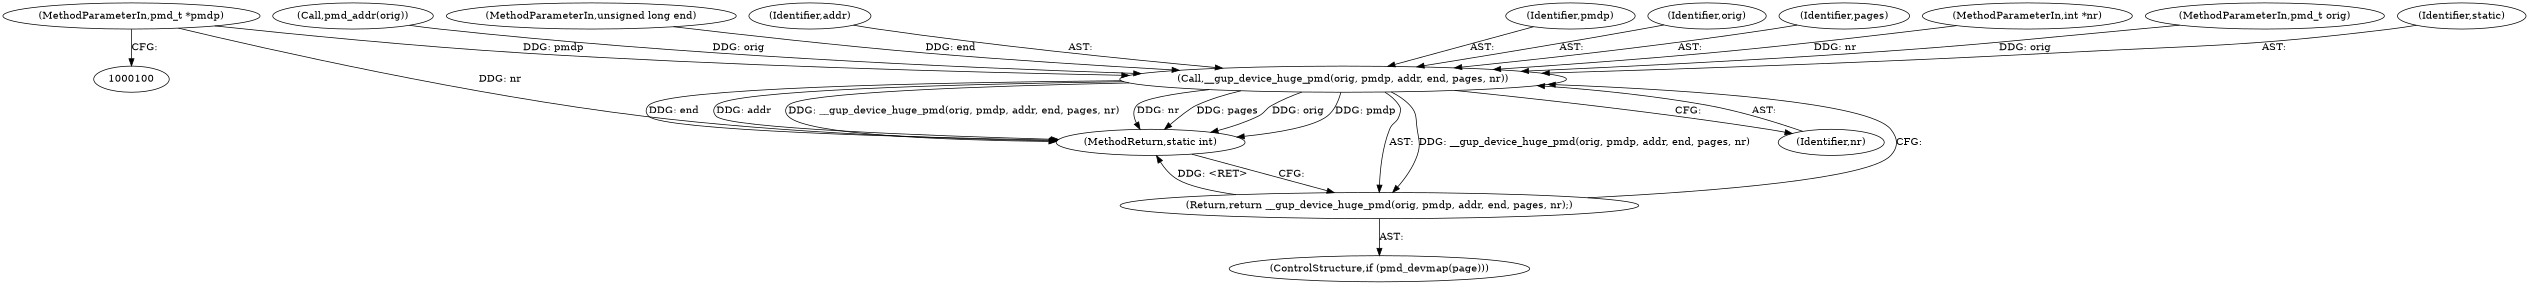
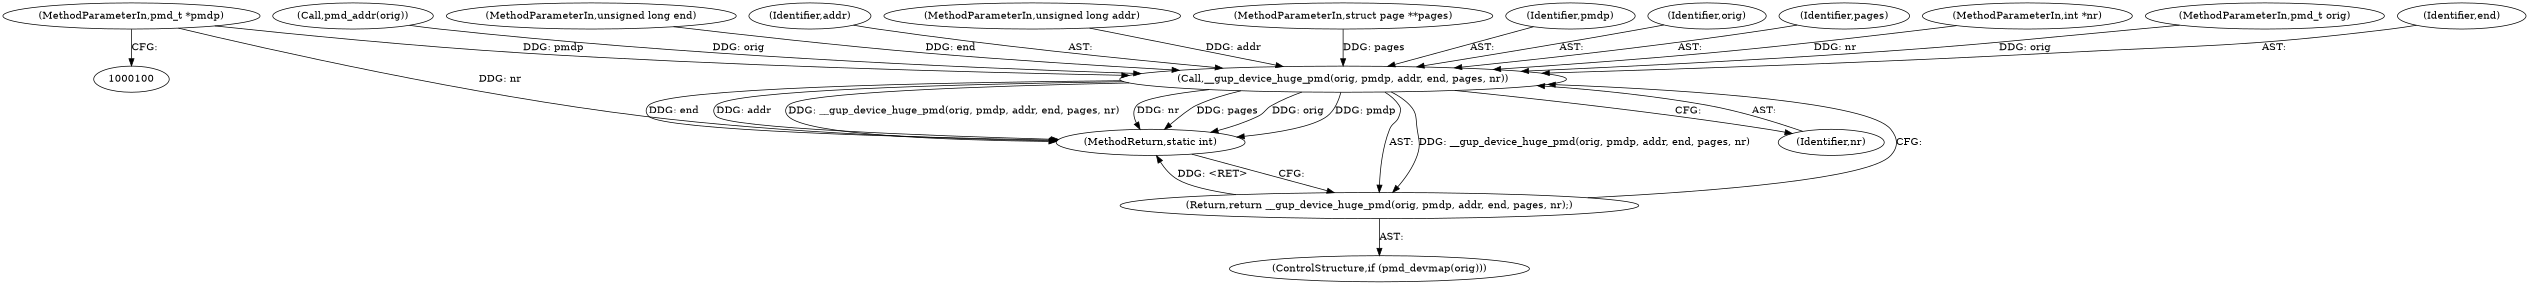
node "(MethodParameterIn,unsigned long addr)": added
node "(MethodParameterIn,struct page **pages)": added
node "(Identifier,static)": label "(Identifier,static)" -> "(Identifier,end)"
node "(ControlStructure,if (pmd_devmap(page)))": label "(ControlStructure,if (pmd_devmap(page)))" -> "(ControlStructure,if (pmd_devmap(orig)))"
